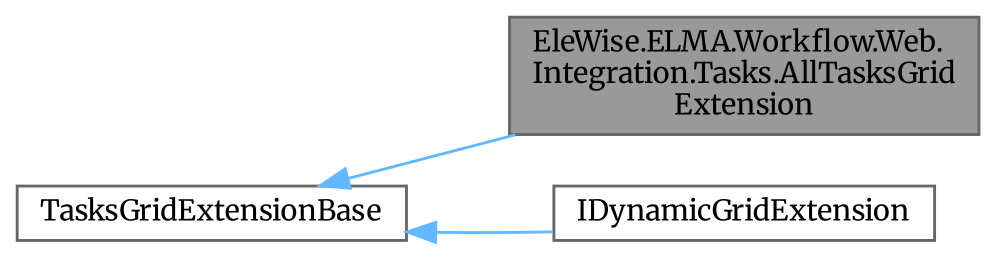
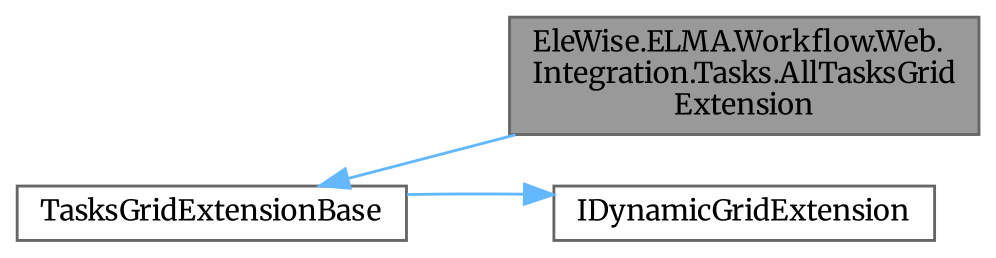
edge "IDynamicGridExtension" -> "TasksGridExtensionBase": reversed
